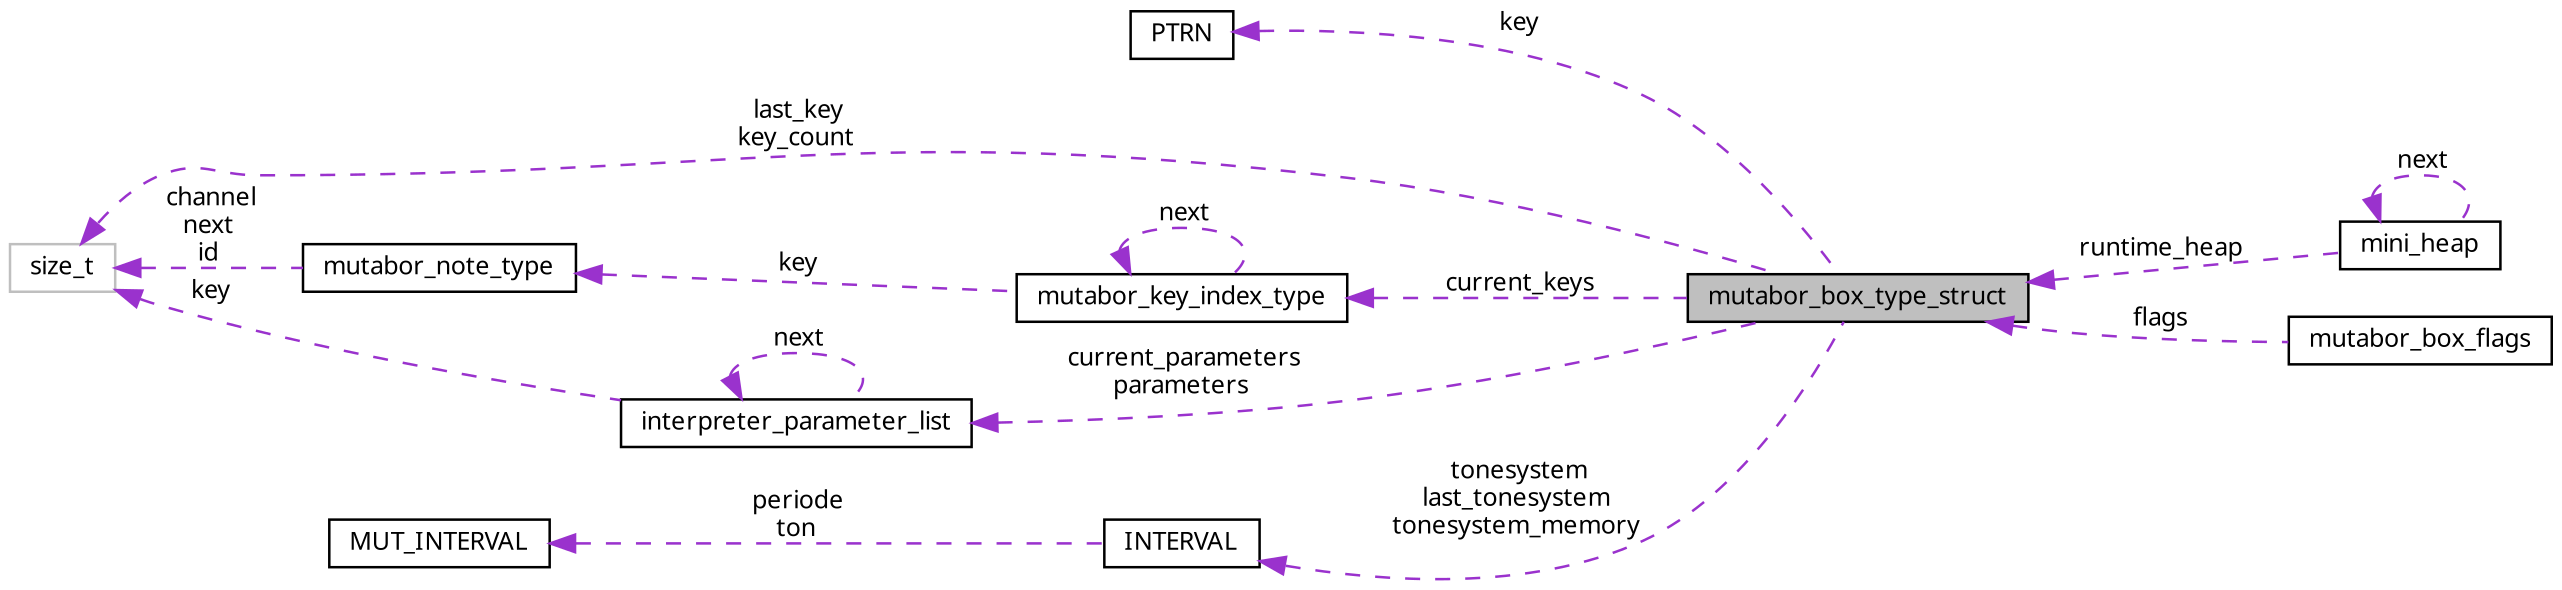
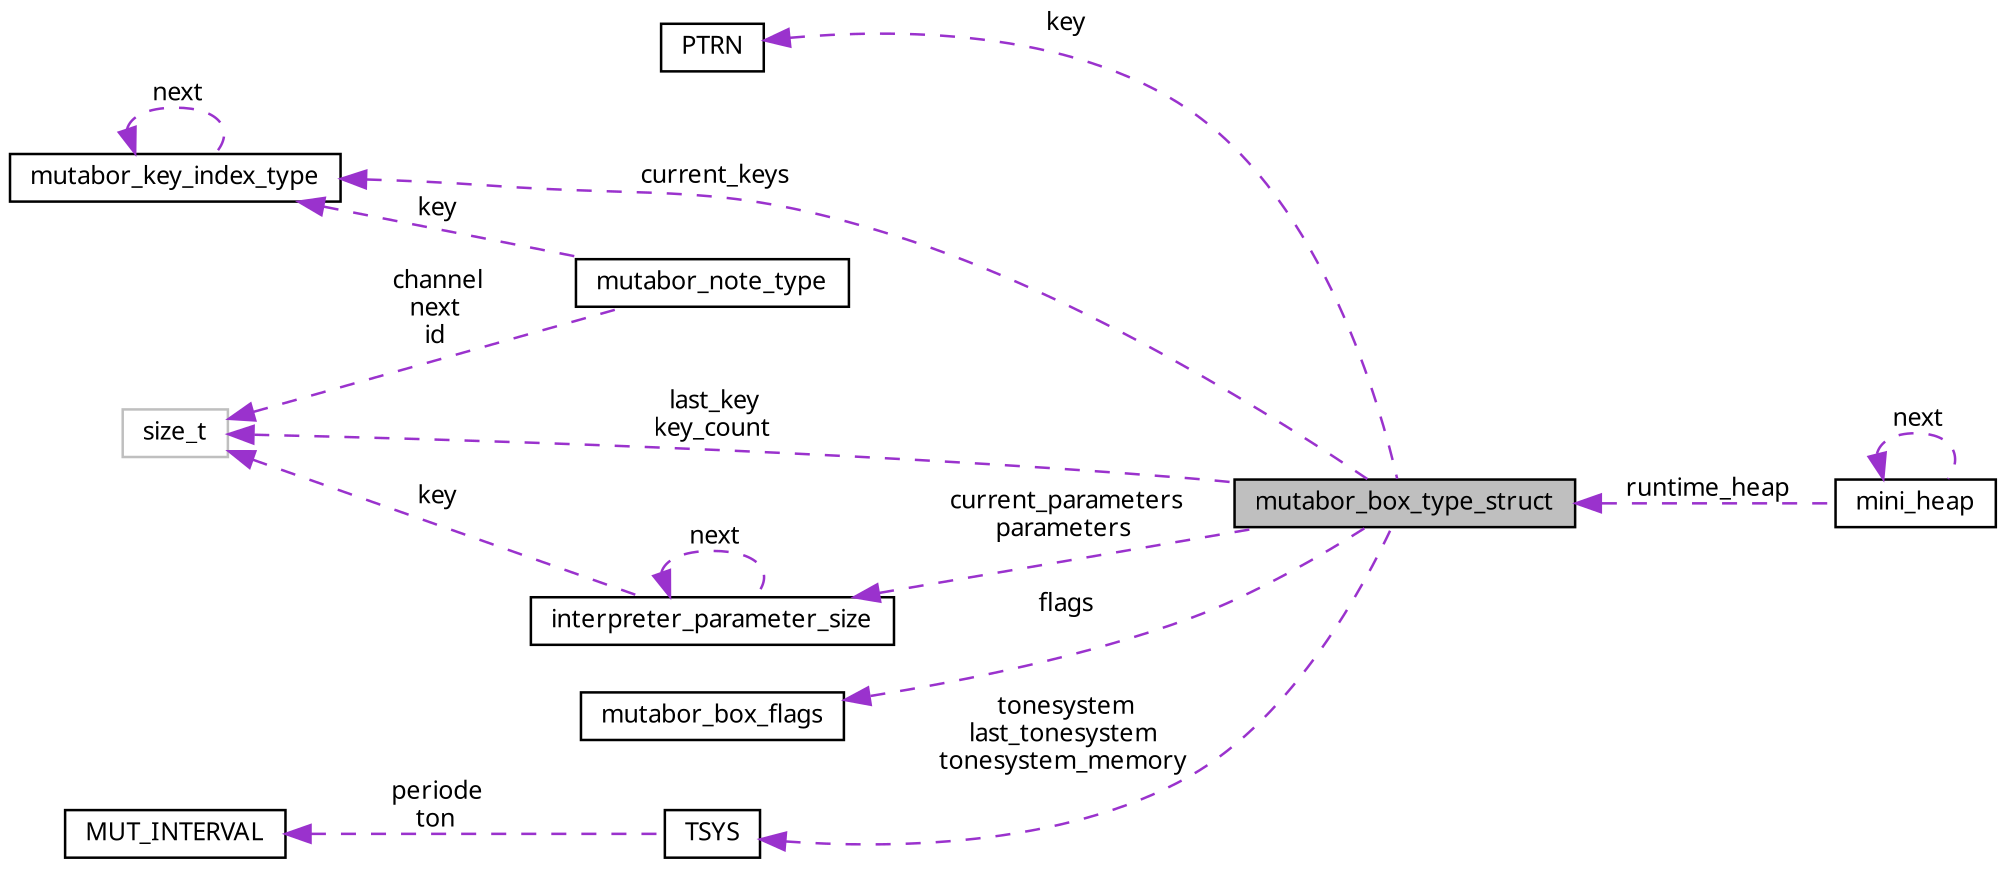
edge "mutabor_key_index_type" -> "mutabor_note_type": reversed
edge "mutabor_box_flags" -> "mutabor_box_type_struct": reversed
node "interpreter_parameter_list": label "interpreter_parameter_list" -> "interpreter_parameter_size"
node "INTERVAL": label "INTERVAL" -> "TSYS"
